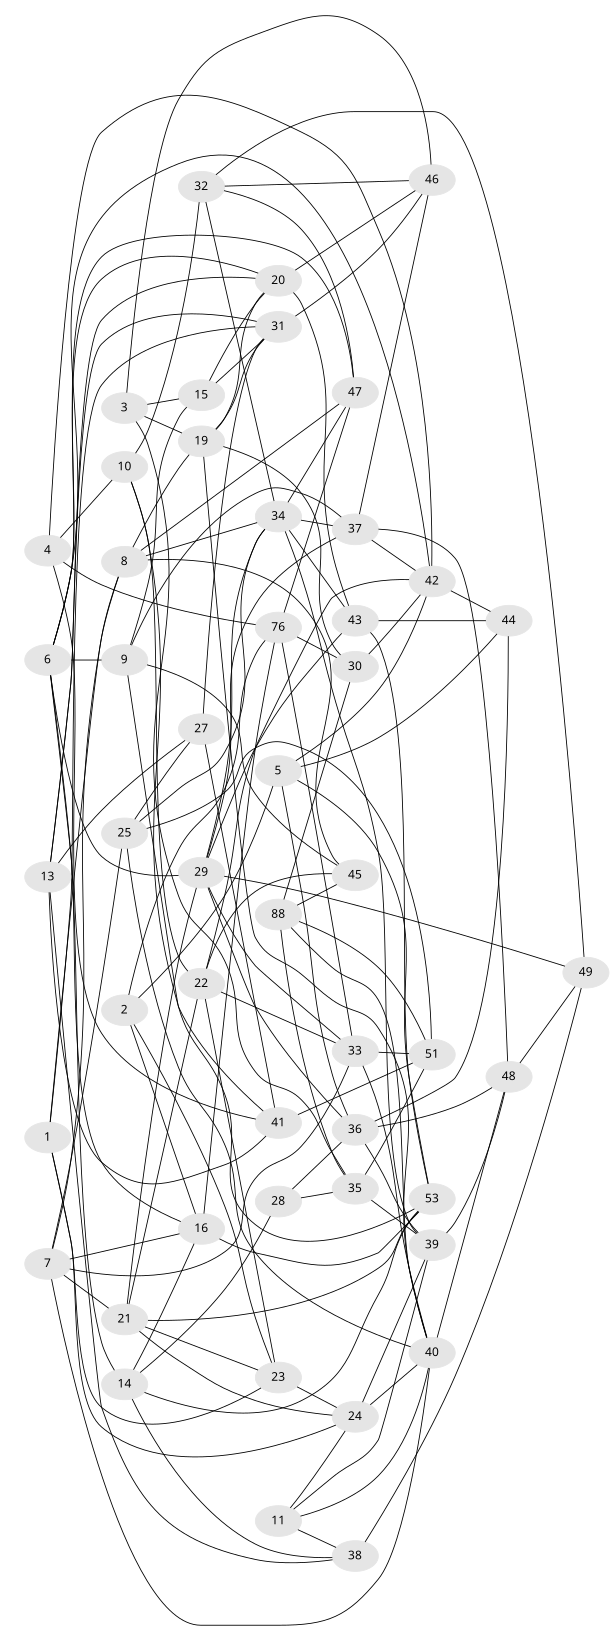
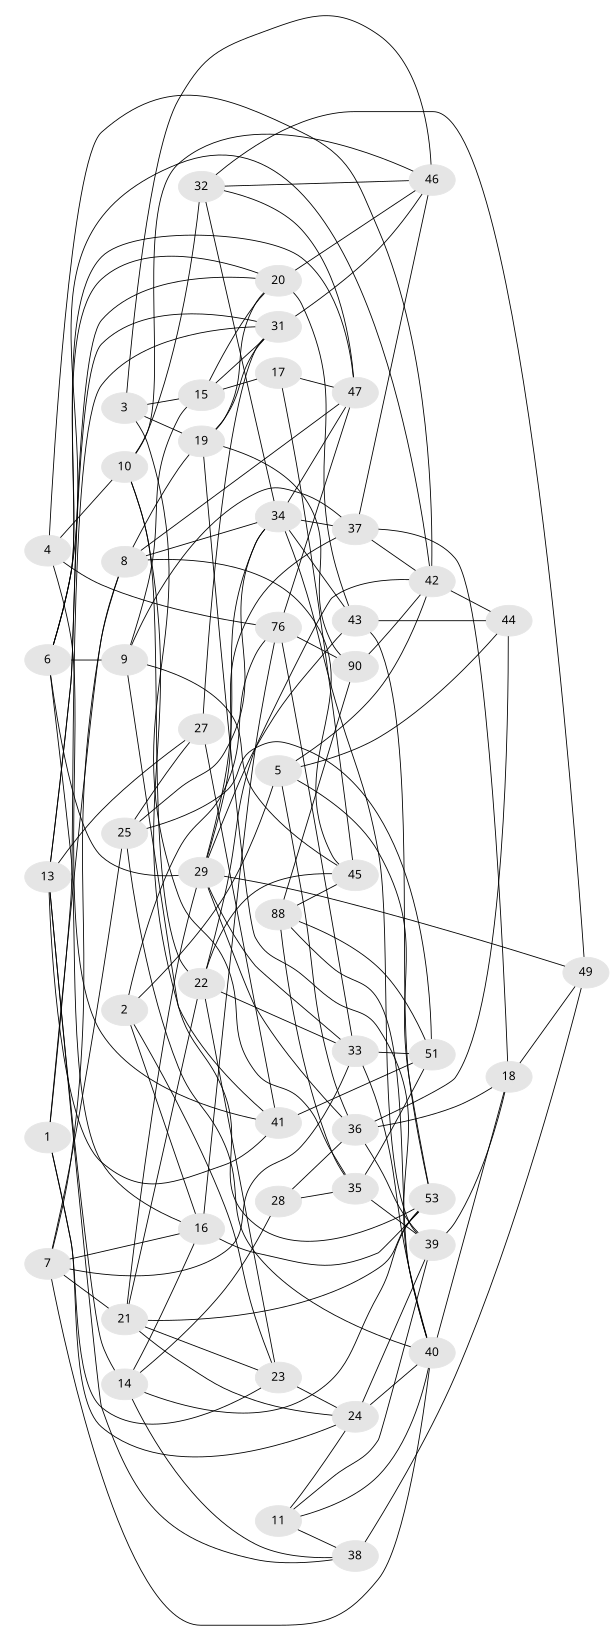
edge "46" -- "10": added
node "17": added
node "30": label "30" -> "90"
node "48": label "48" -> "18"
edge "6" -- "14": now "13" -- "14"
